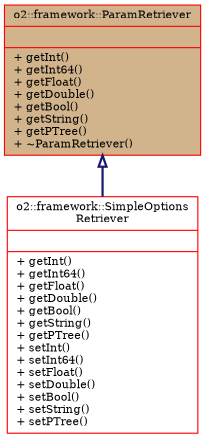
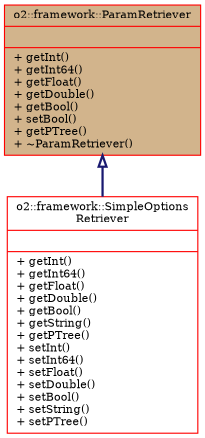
node "o2::framework::ParamRetriever": text "+ getString()" -> "+ setBool()"
